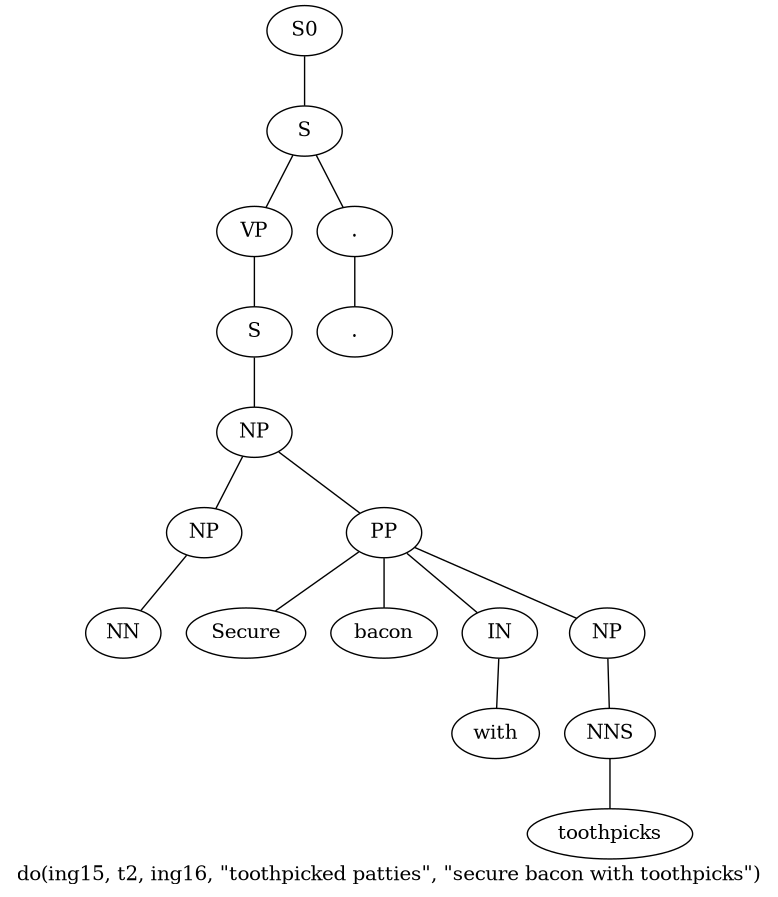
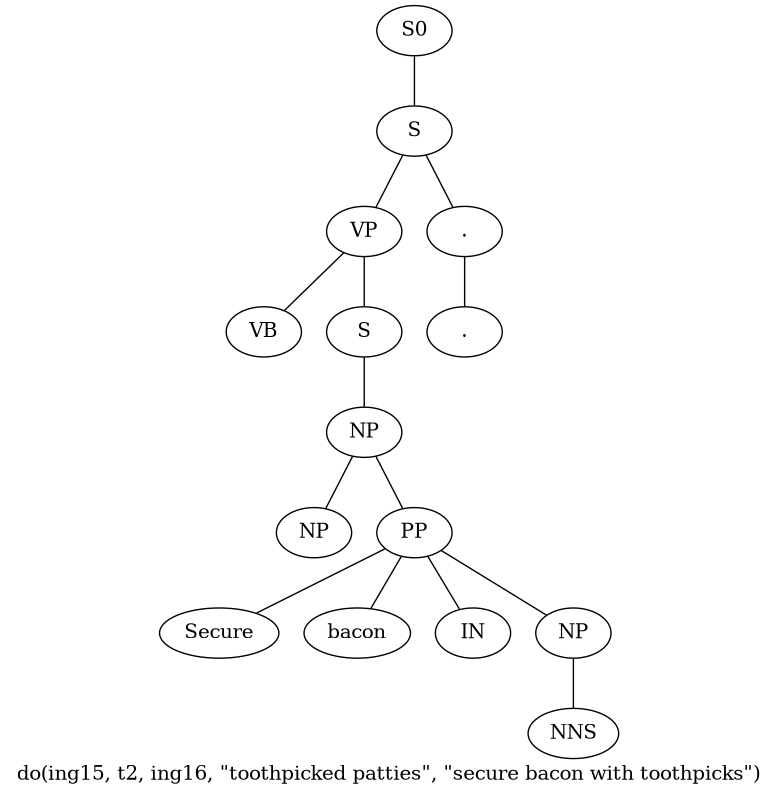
node "VB": added
node "NN": removed
node "with": removed
node "toothpicks": removed
